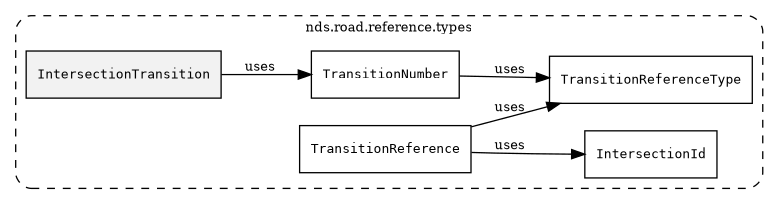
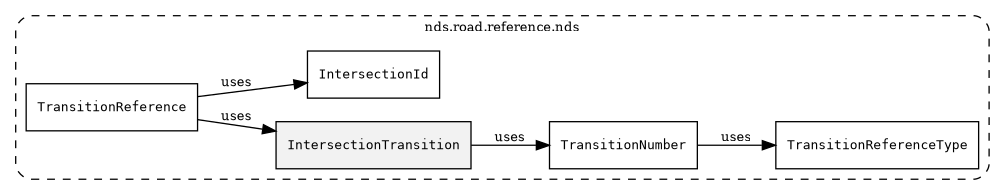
cluster "nds.road.reference.types": label "nds.road.reference.types" -> "nds.road.reference.nds"
edge "TransitionReference" -> "TransitionReferenceType": now "TransitionReference" -> "IntersectionTransition"
